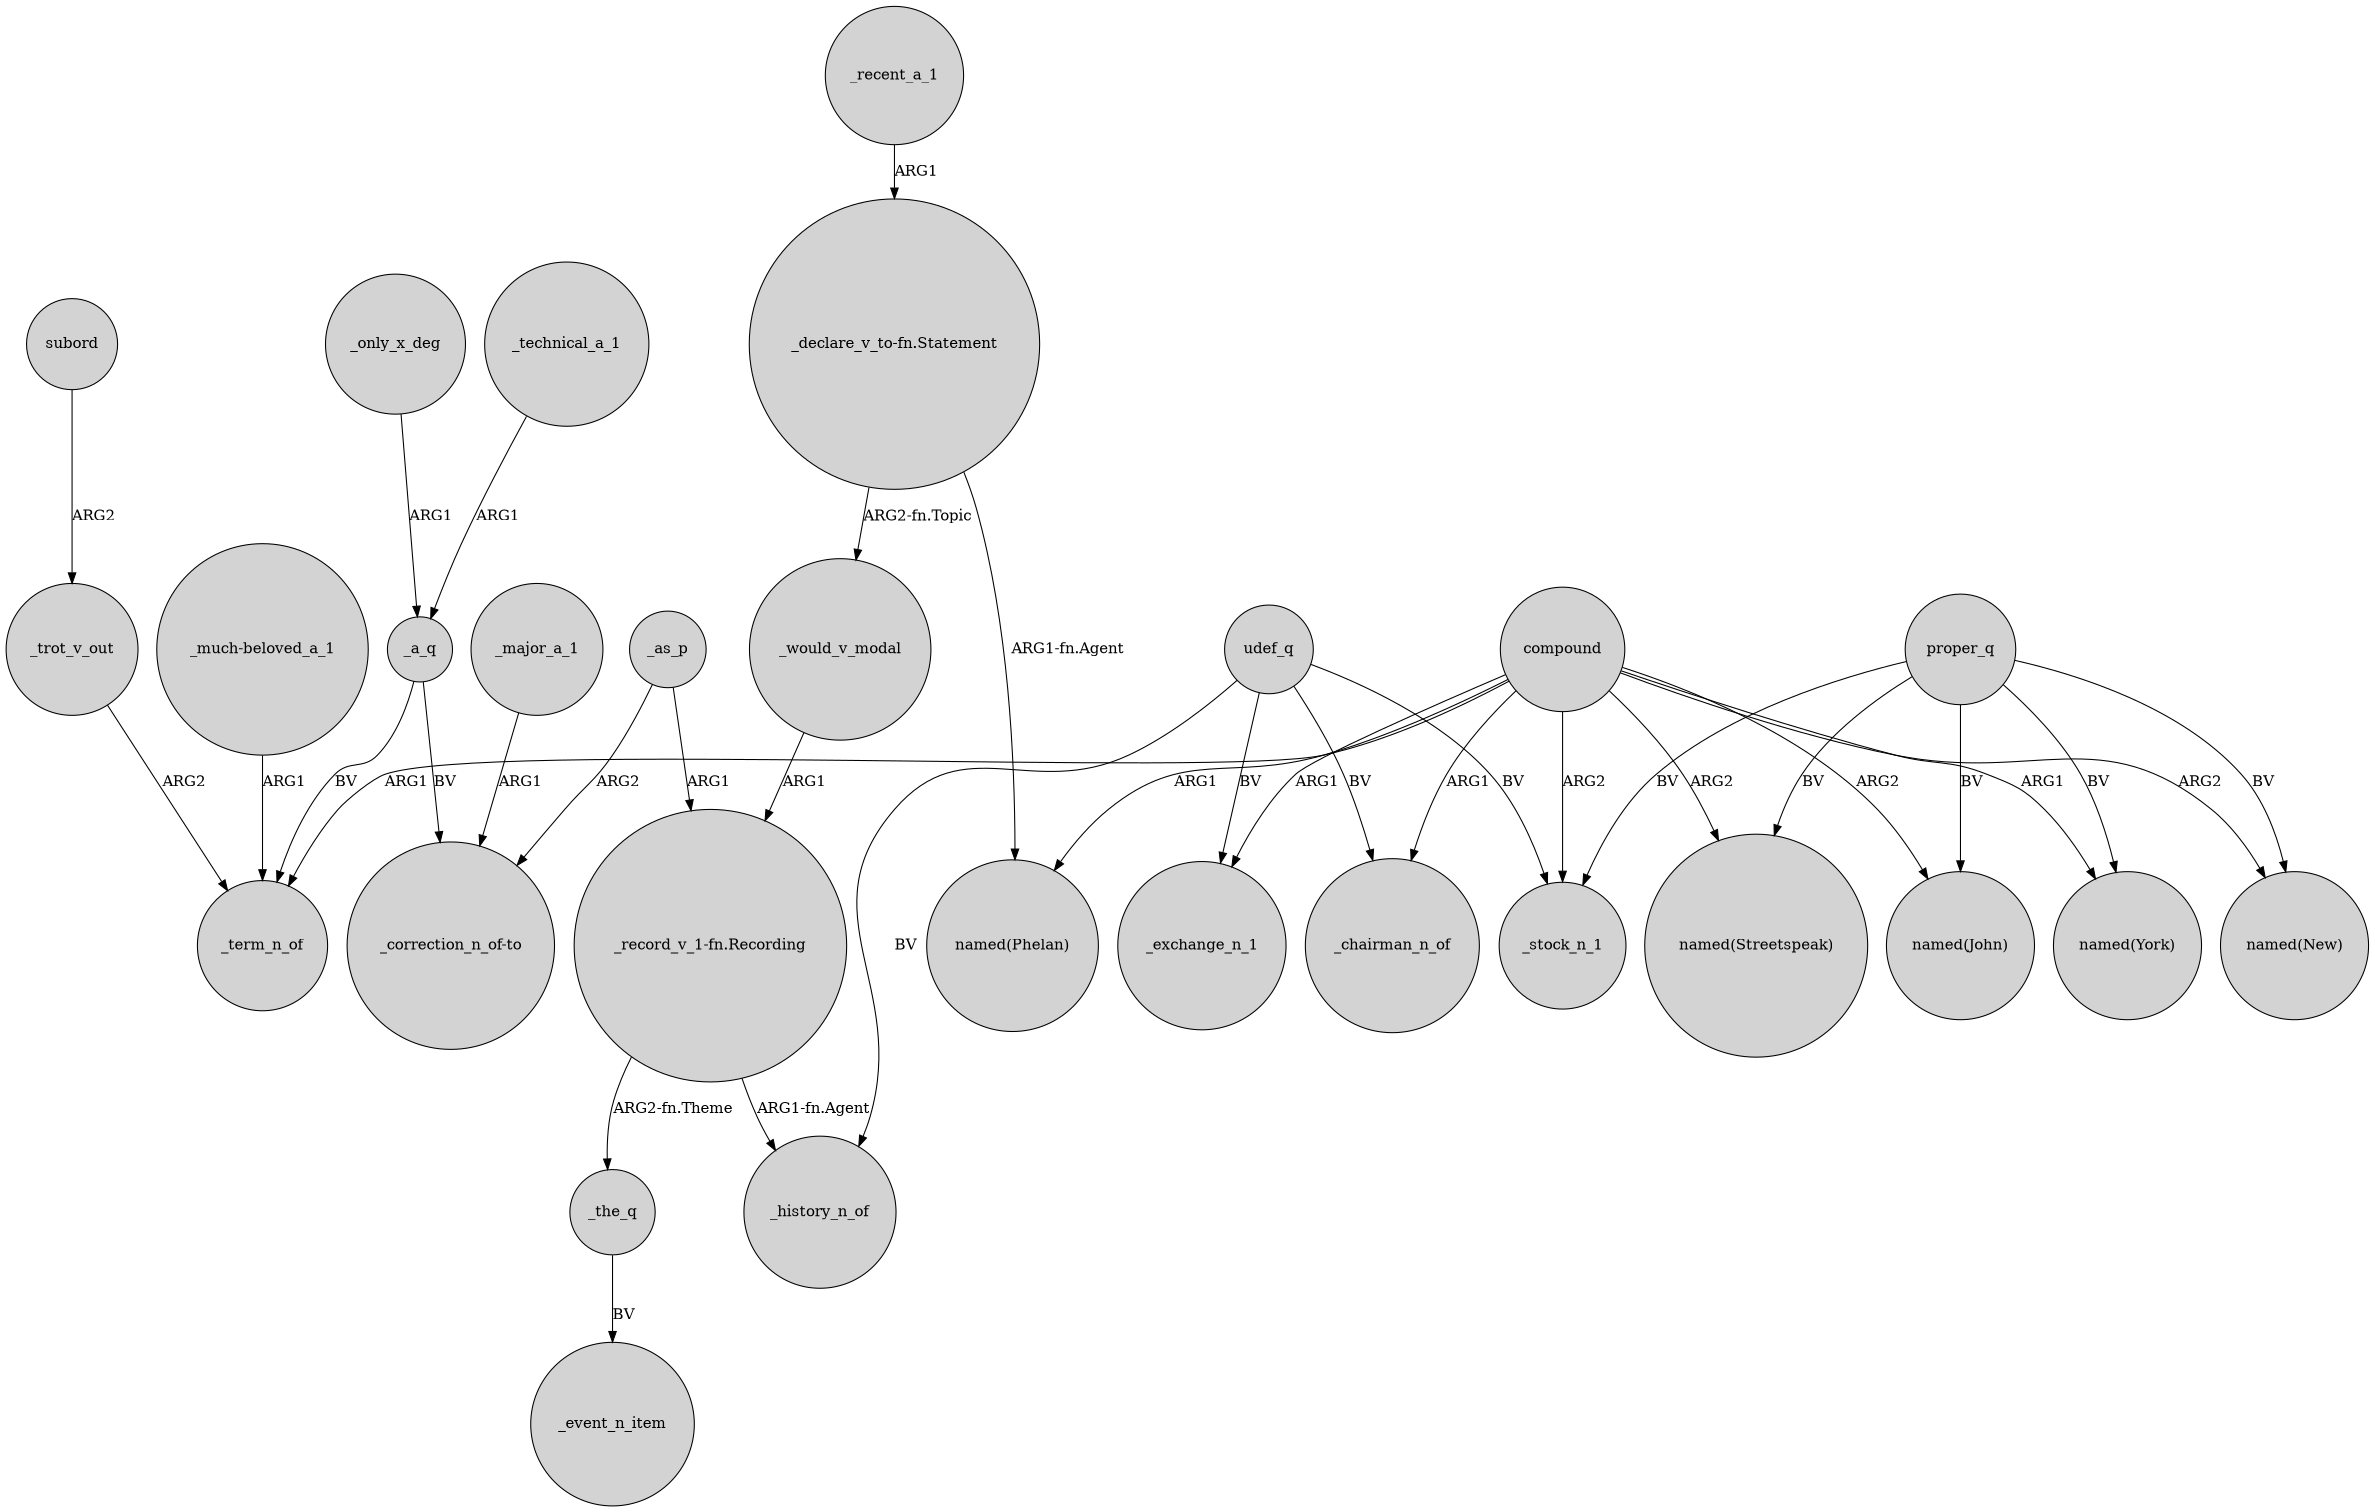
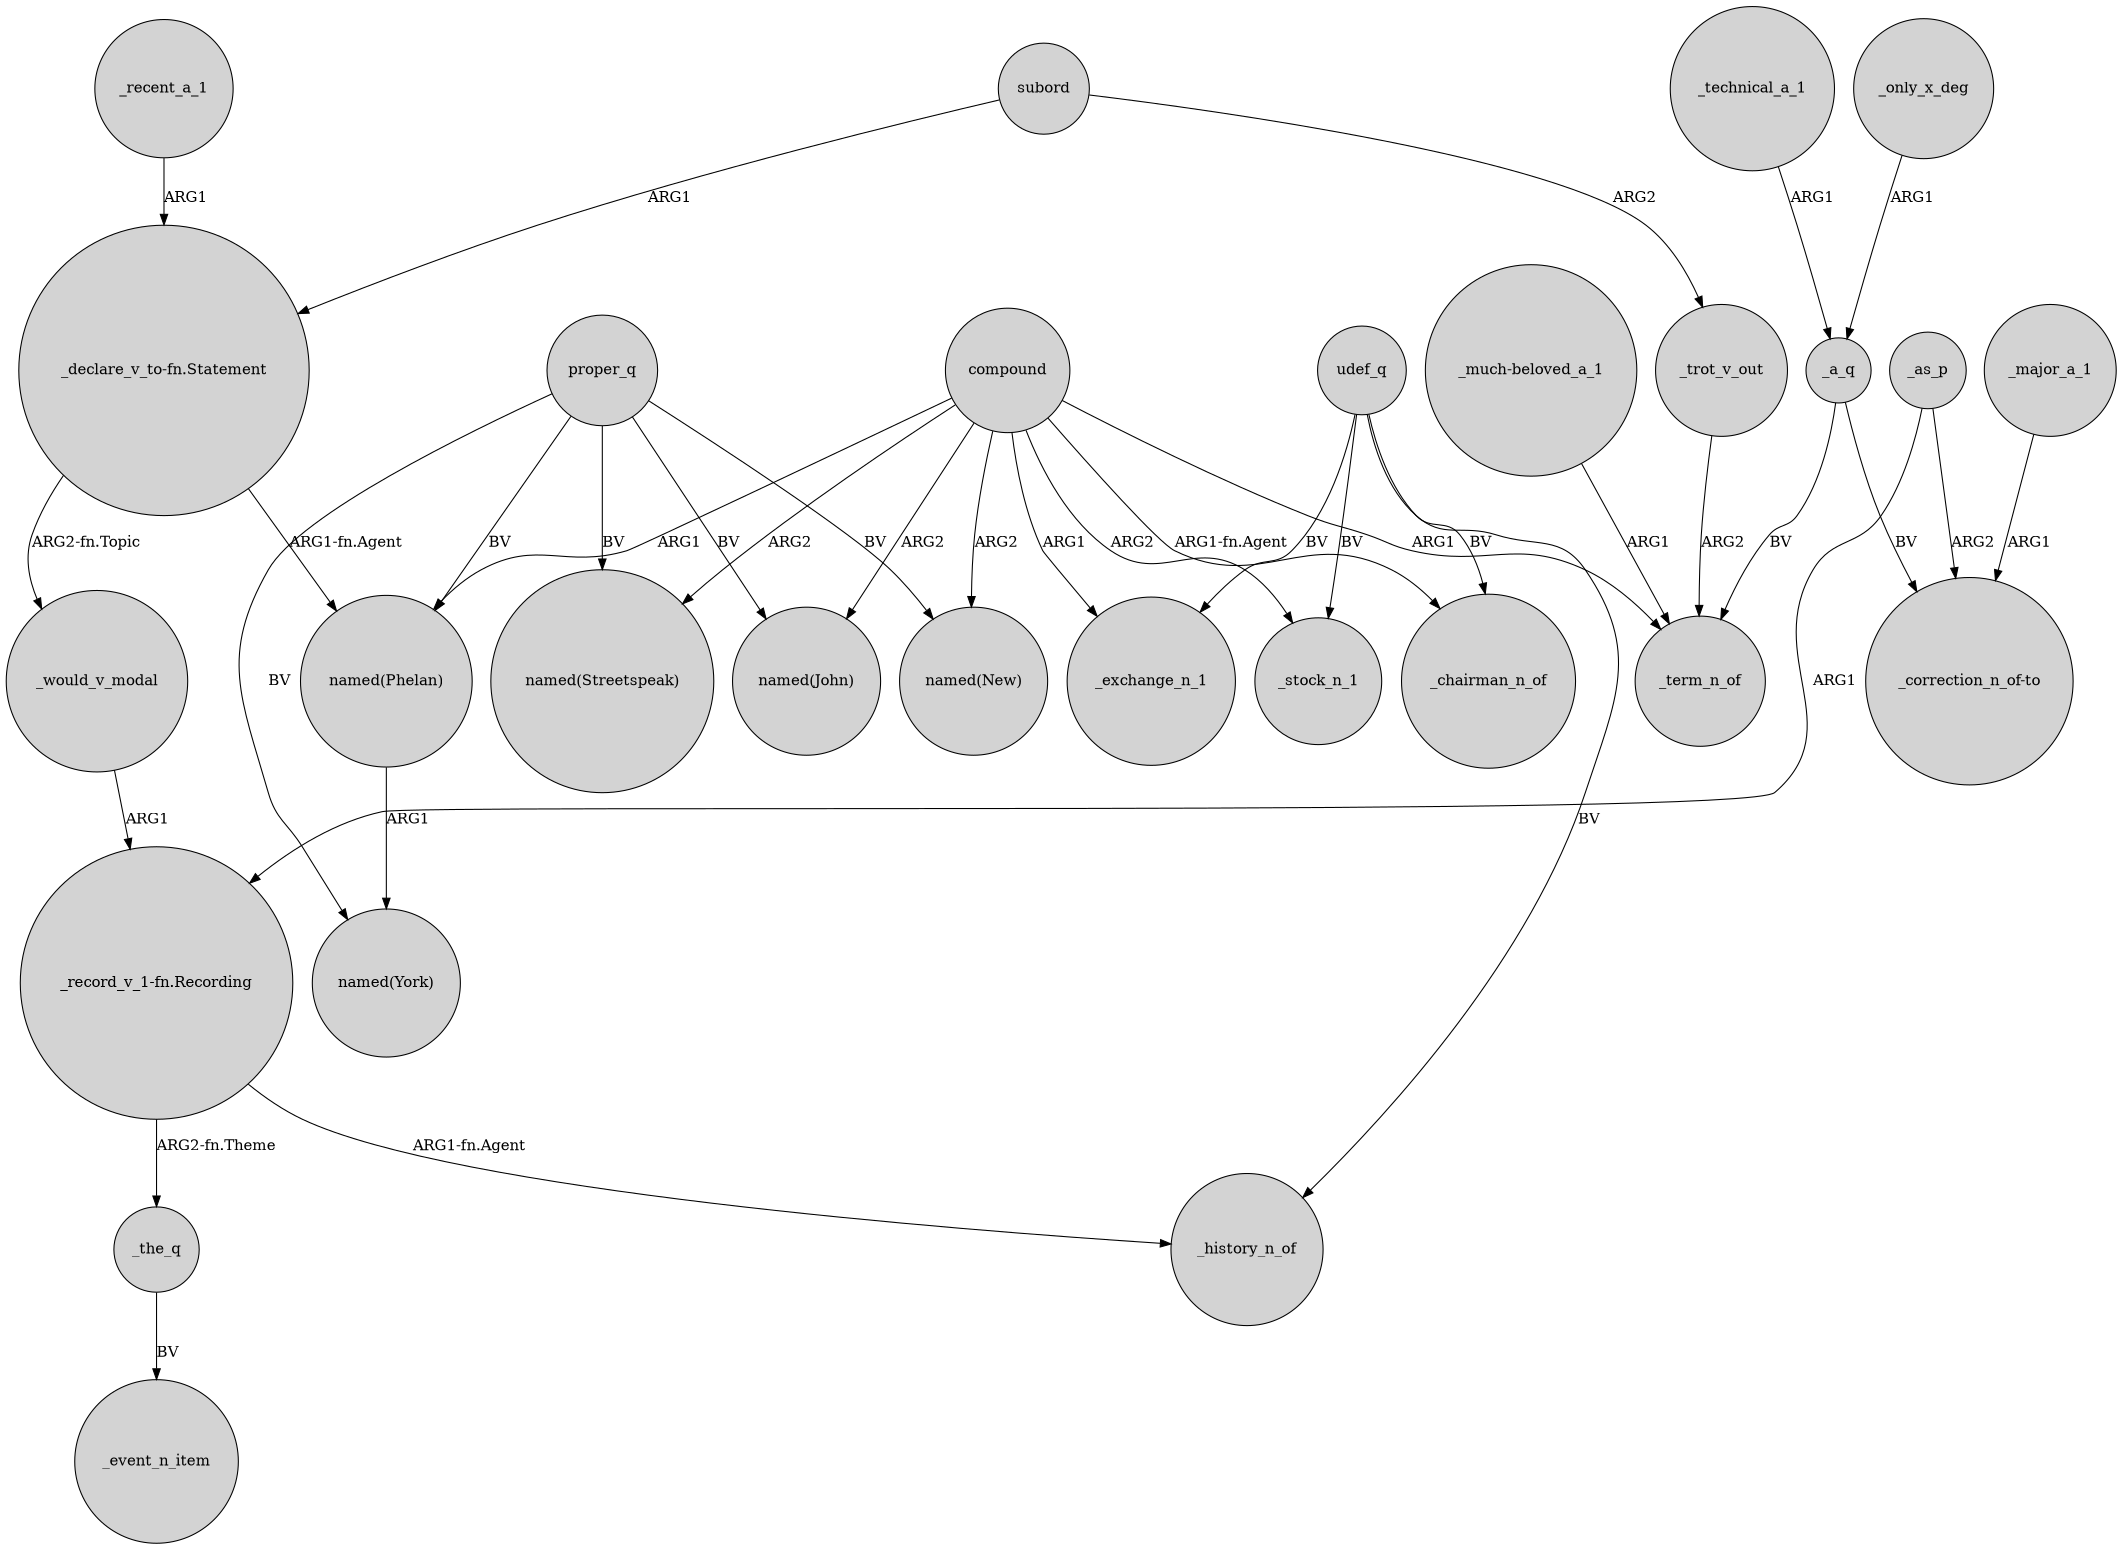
edge "subord" -> "_declare_v_to-fn.Statement": added, label "ARG1"
edge "proper_q" -> "_stock_n_1": now "proper_q" -> "named(Phelan)"
edge "compound" -> "named(York)": now "named(Phelan)" -> "named(York)"
edge "compound" -> "_chairman_n_of": label "ARG1" -> "ARG1-fn.Agent"
